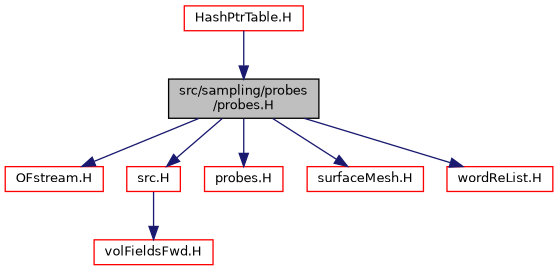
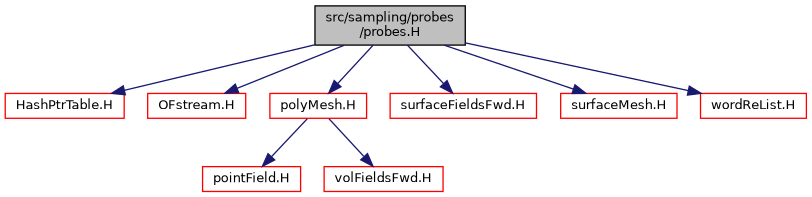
edge "HashPtrTable.H" -> "src/sampling/probes /probes.H": reversed
node "src.H": label "src.H" -> "polyMesh.H"
node "probes.H": label "probes.H" -> "surfaceFieldsFwd.H"
node "pointField.H": added
